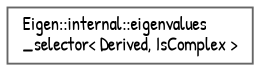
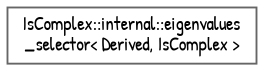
node "Eigen::internal::eigenvalues _selector< Derived, IsComplex >": label "Eigen::internal::eigenvalues _selector< Derived, IsComplex >" -> "IsComplex::internal::eigenvalues _selector< Derived, IsComplex >"
